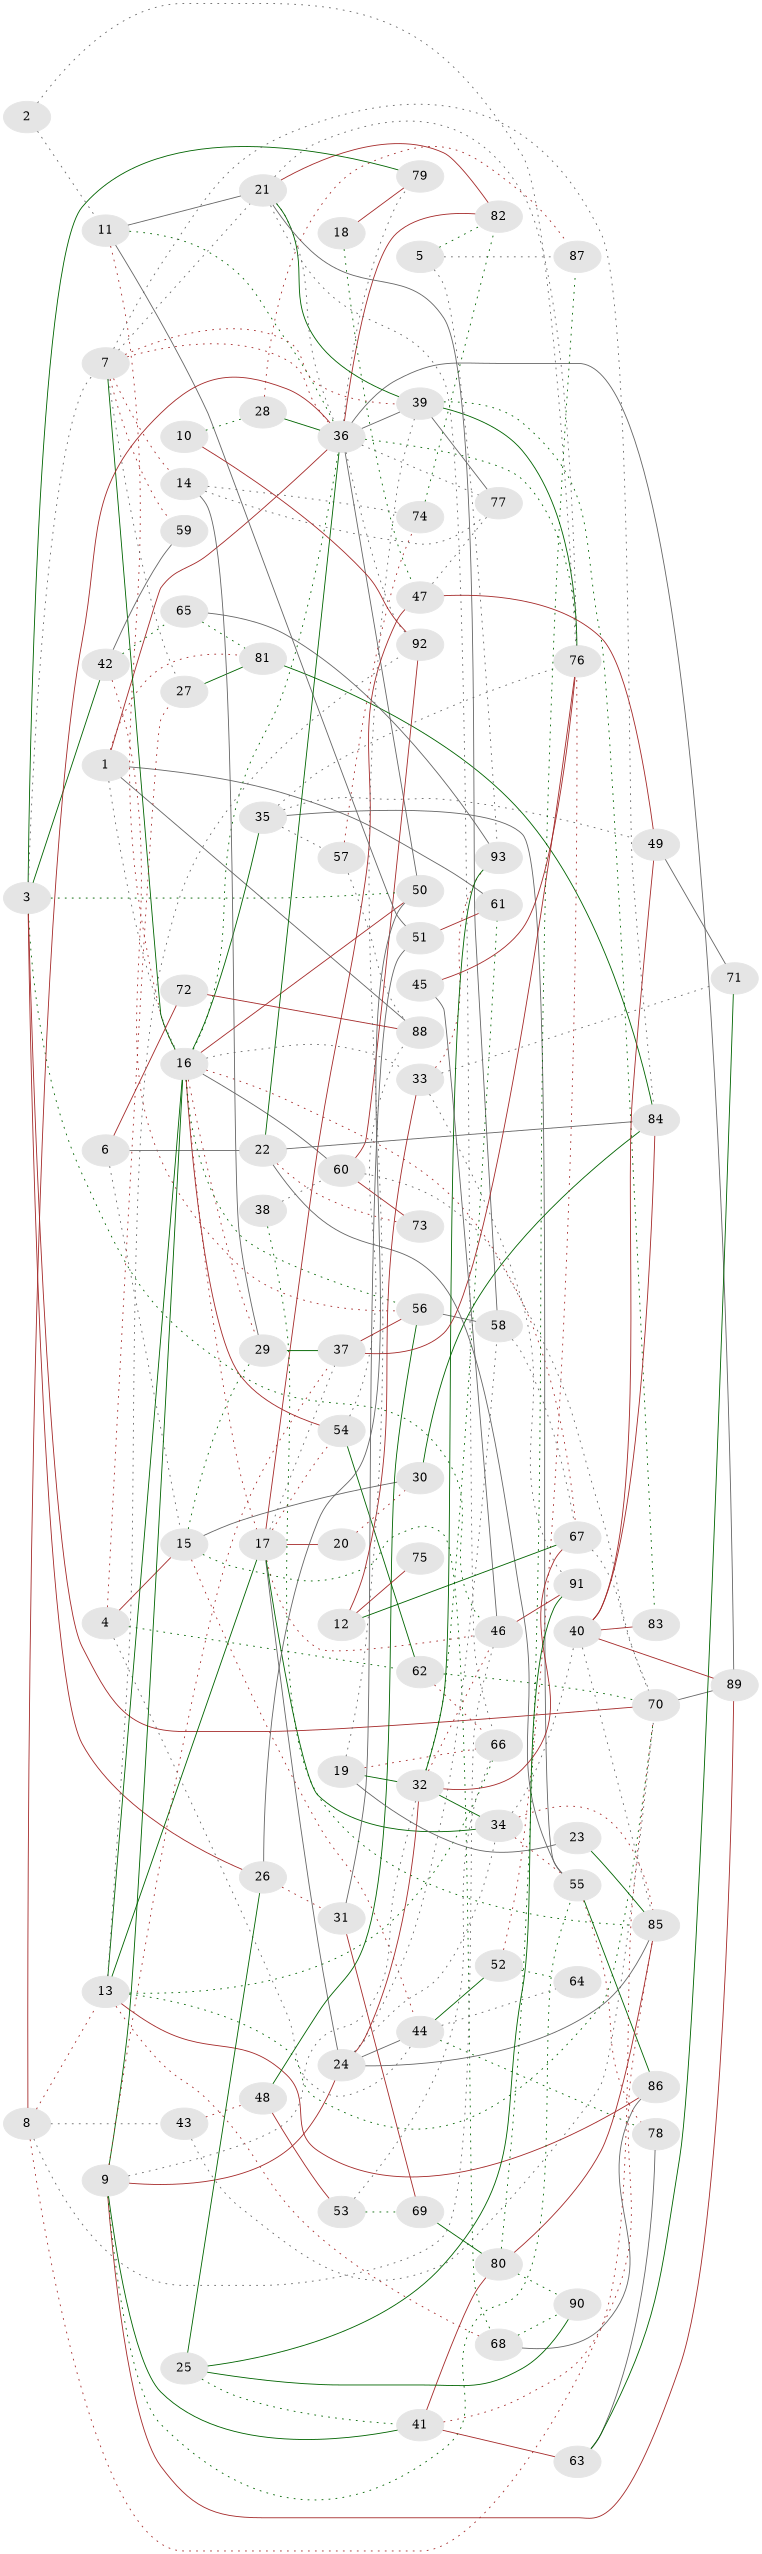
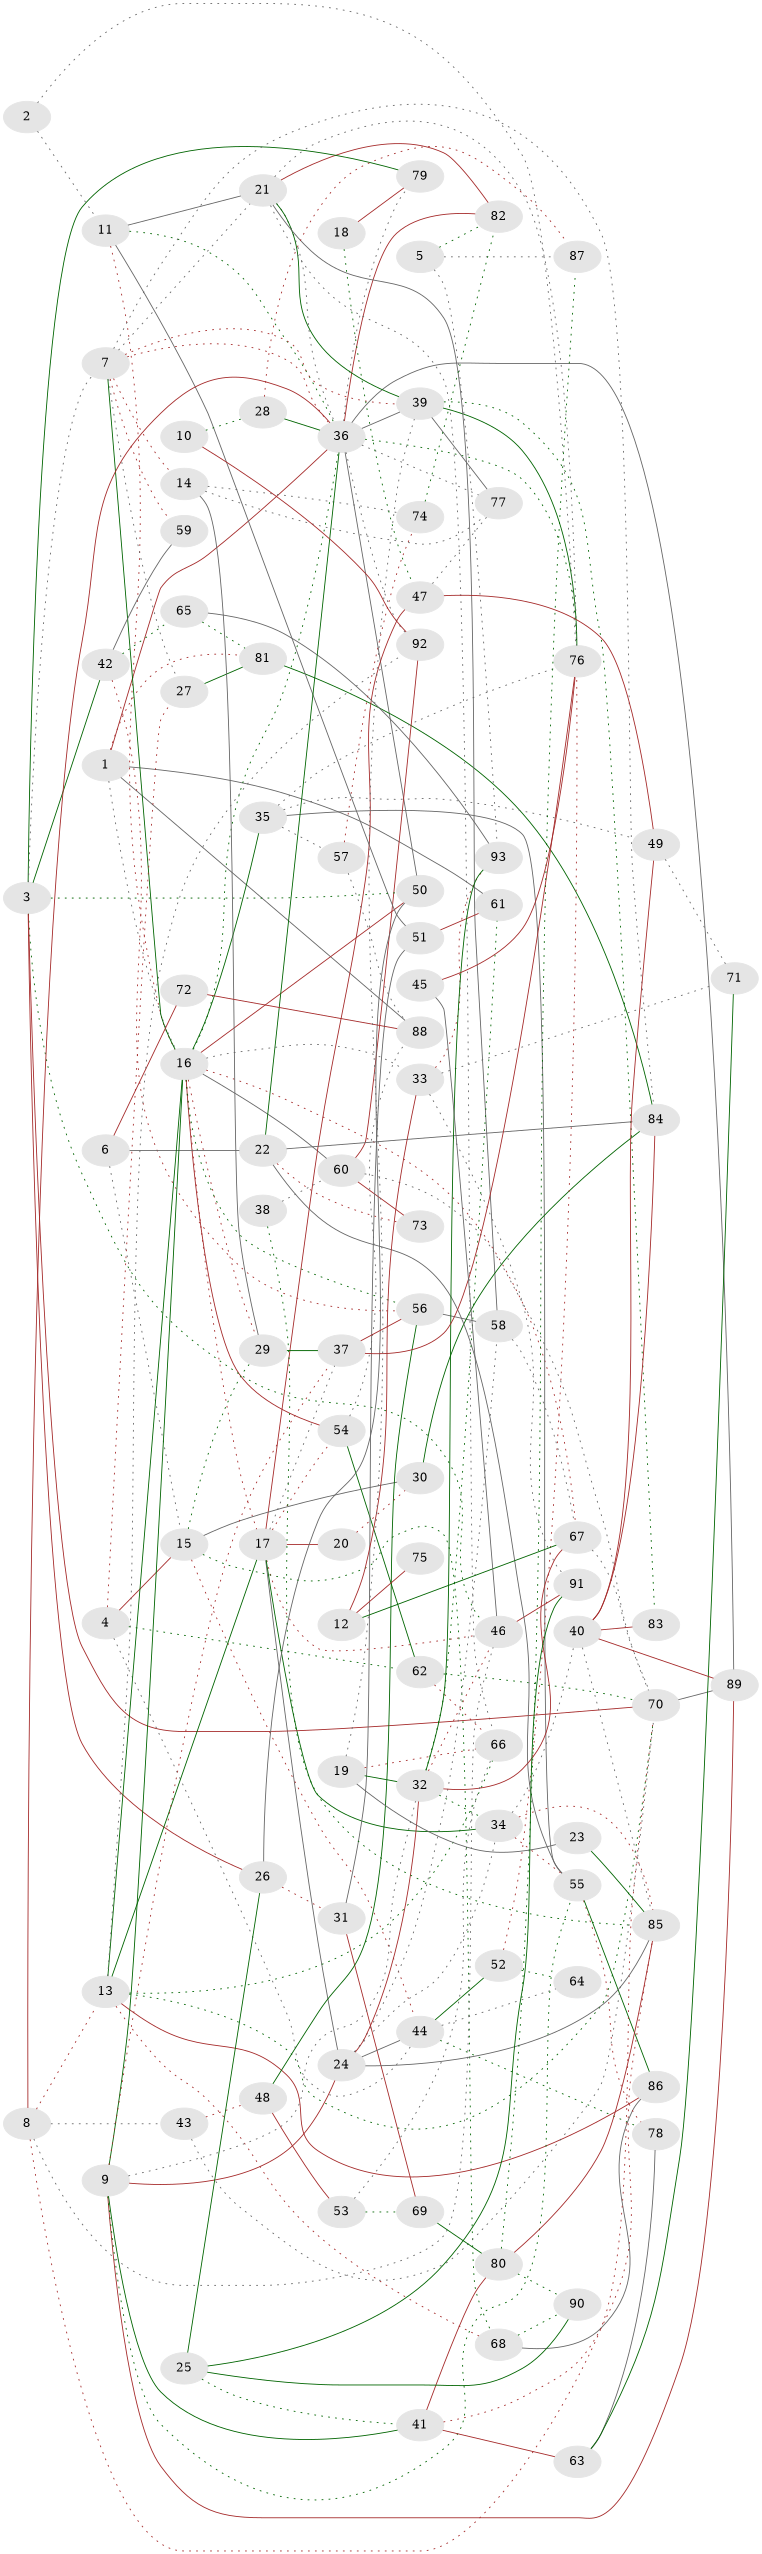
edge "49" -- "71": style solid -> dotted
edge "32" -- "34": style solid -> dotted
